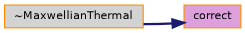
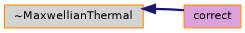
edge "~MaxwellianThermal" -> "correct": reversed
